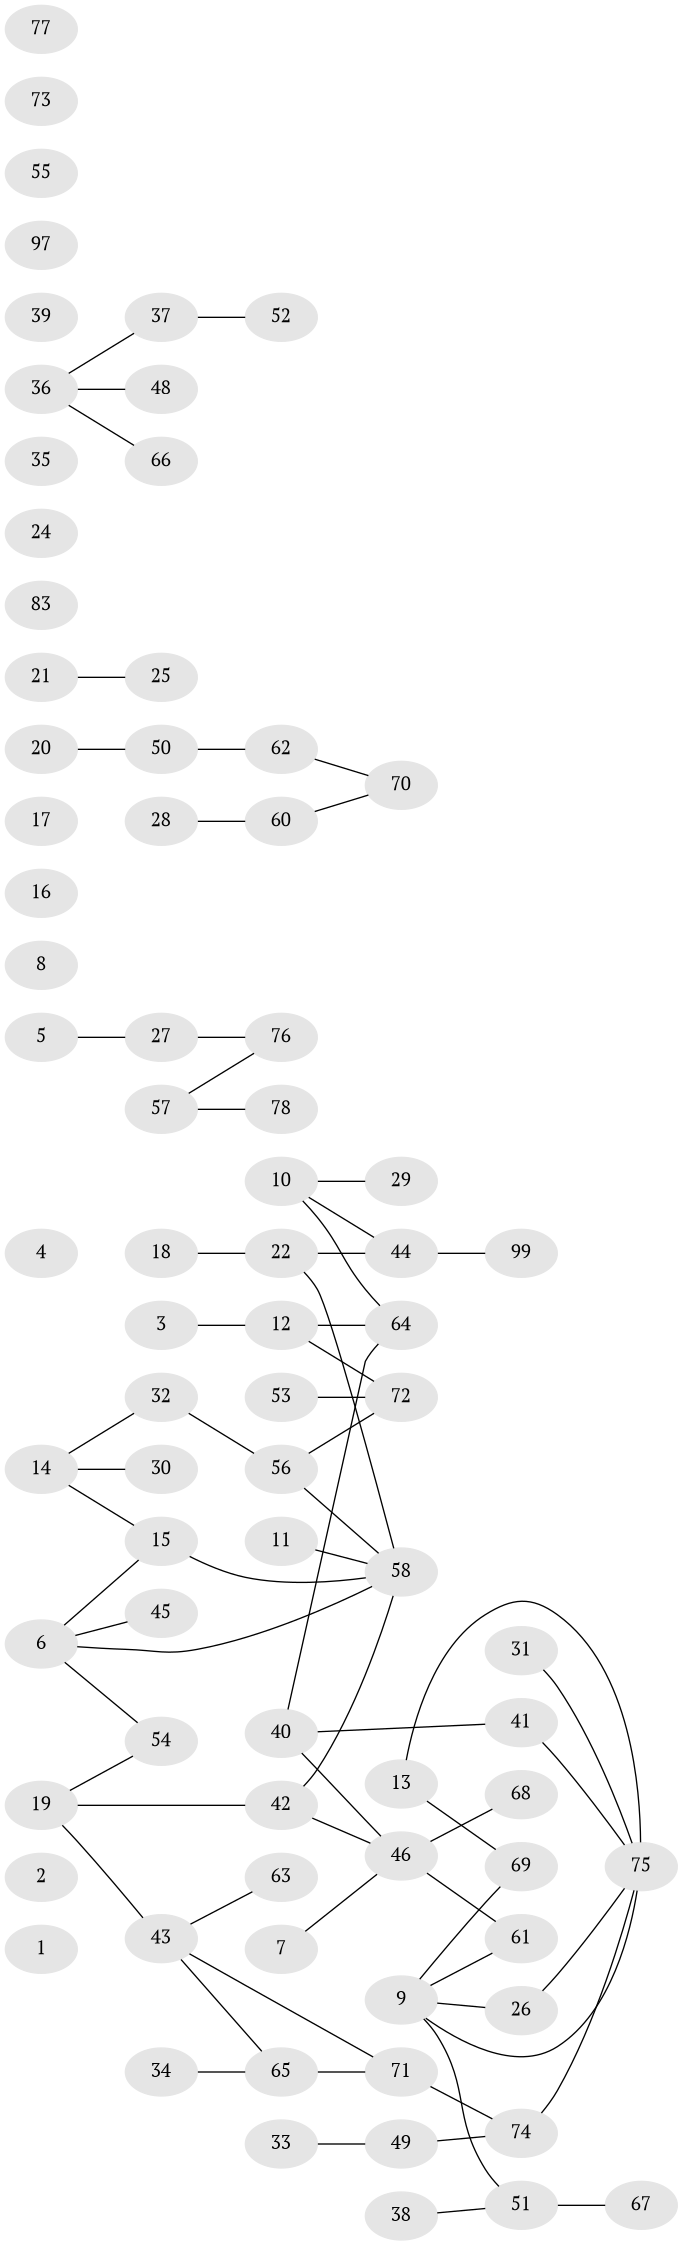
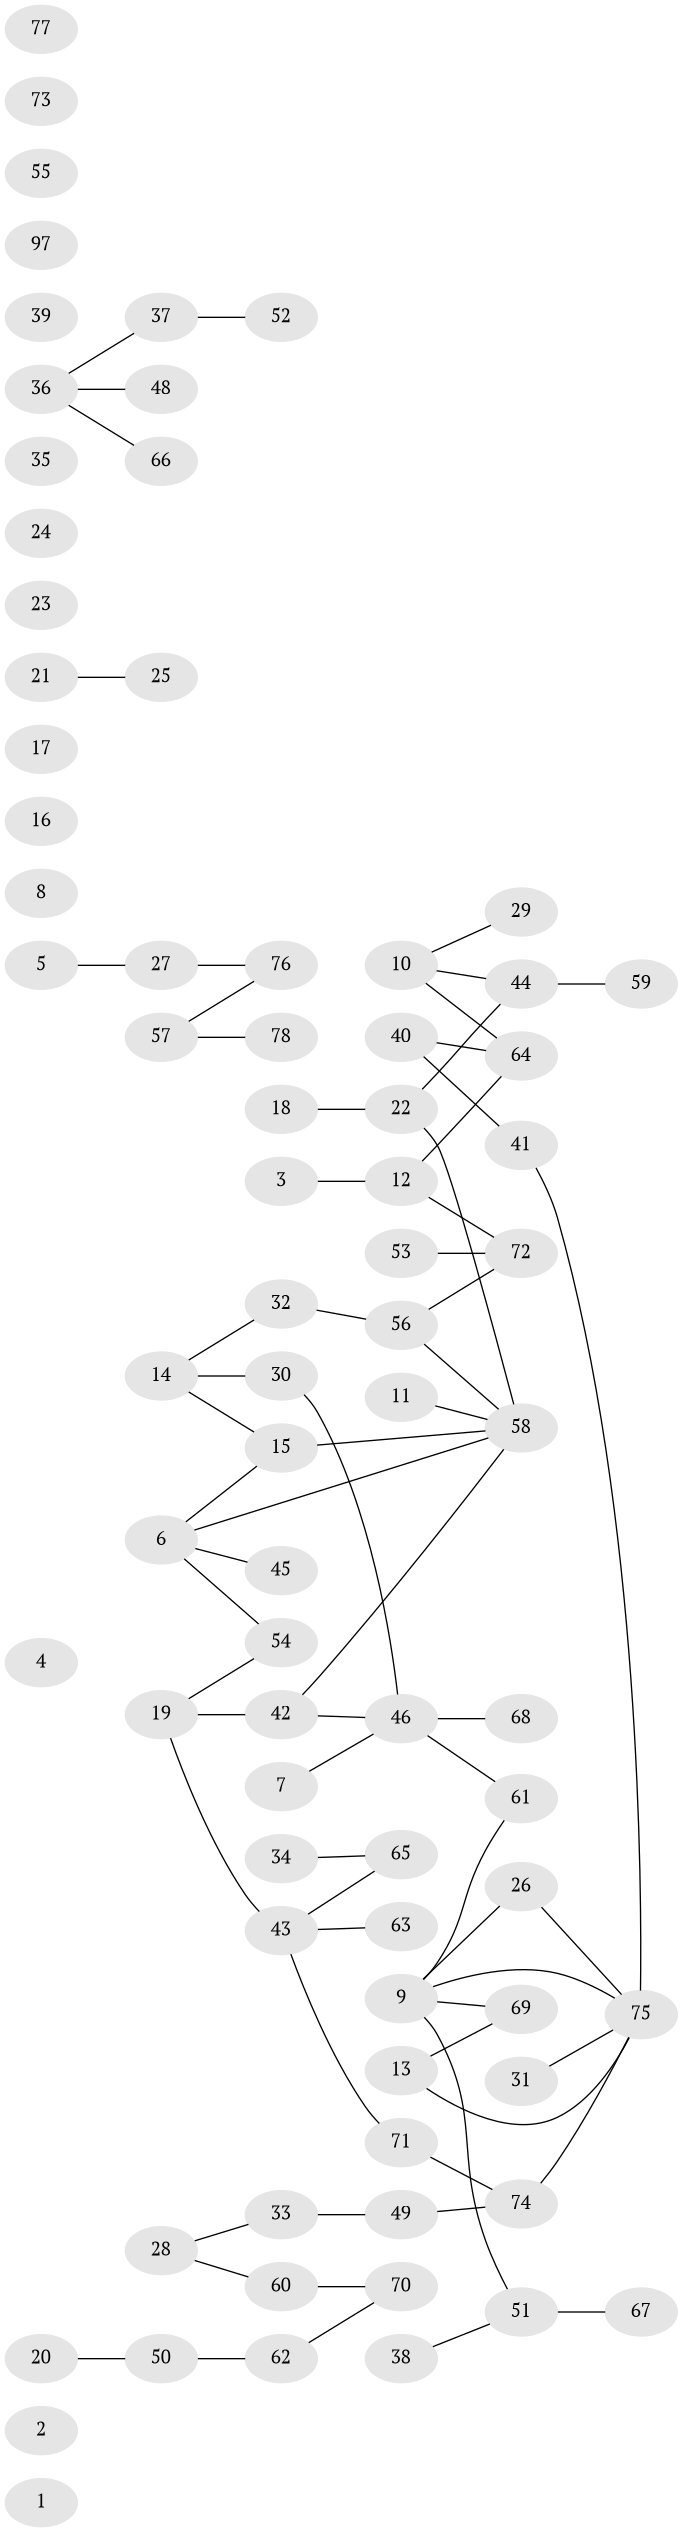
node "83": label "83" -> "23"
node "99": label "99" -> "59"
edge "40" -- "46": now "30" -- "46"
edge "65" -- "71": removed
edge "33" -- "28": added
